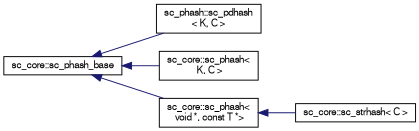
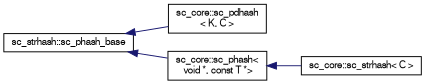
node "sc_phash::sc_pdhash < K, C >": label "sc_phash::sc_pdhash < K, C >" -> "sc_core::sc_pdhash < K, C >"
node "sc_core::sc_phash_base": label "sc_core::sc_phash_base" -> "sc_strhash::sc_phash_base"
node "sc_core::sc_phash< K, C >": removed
